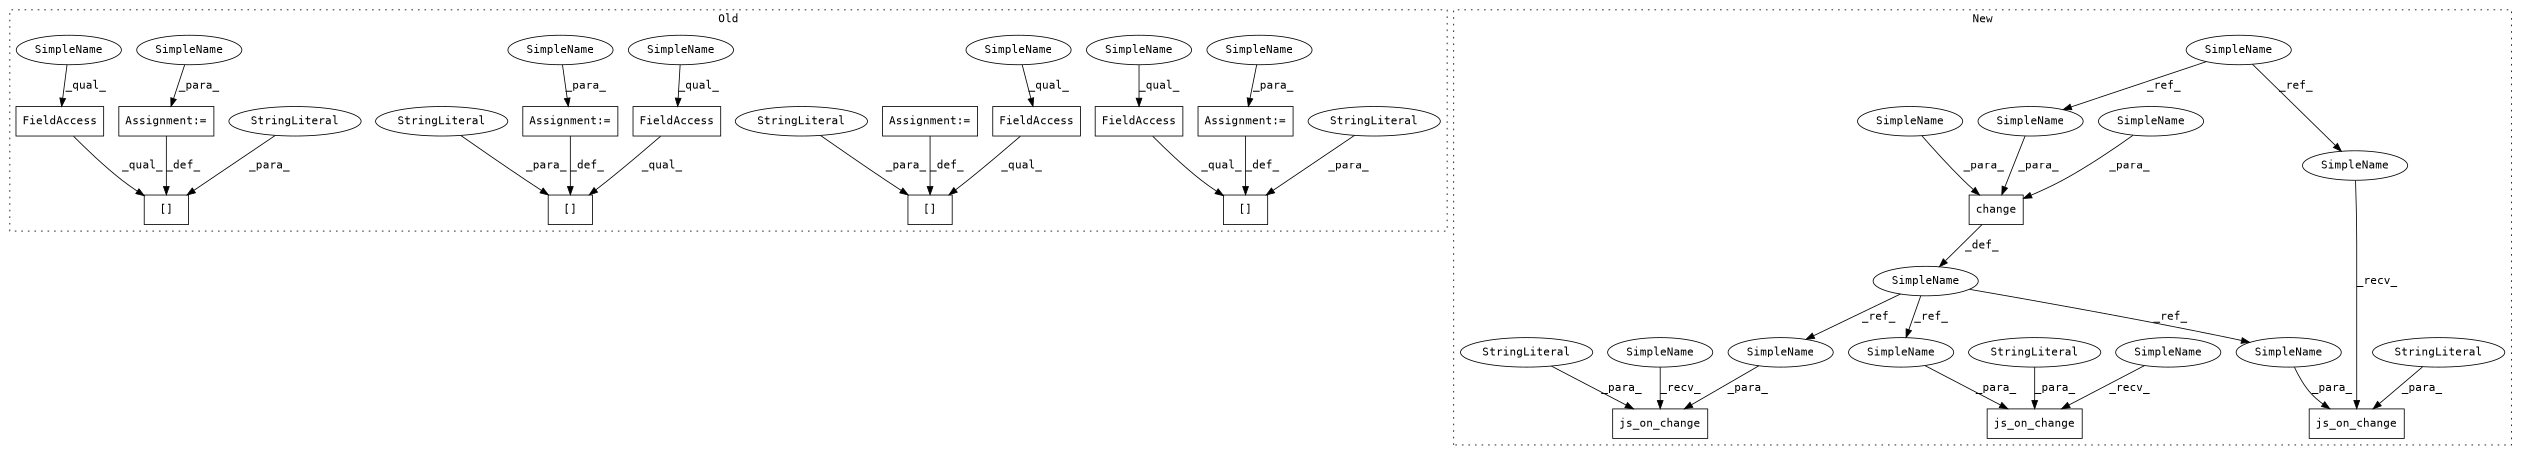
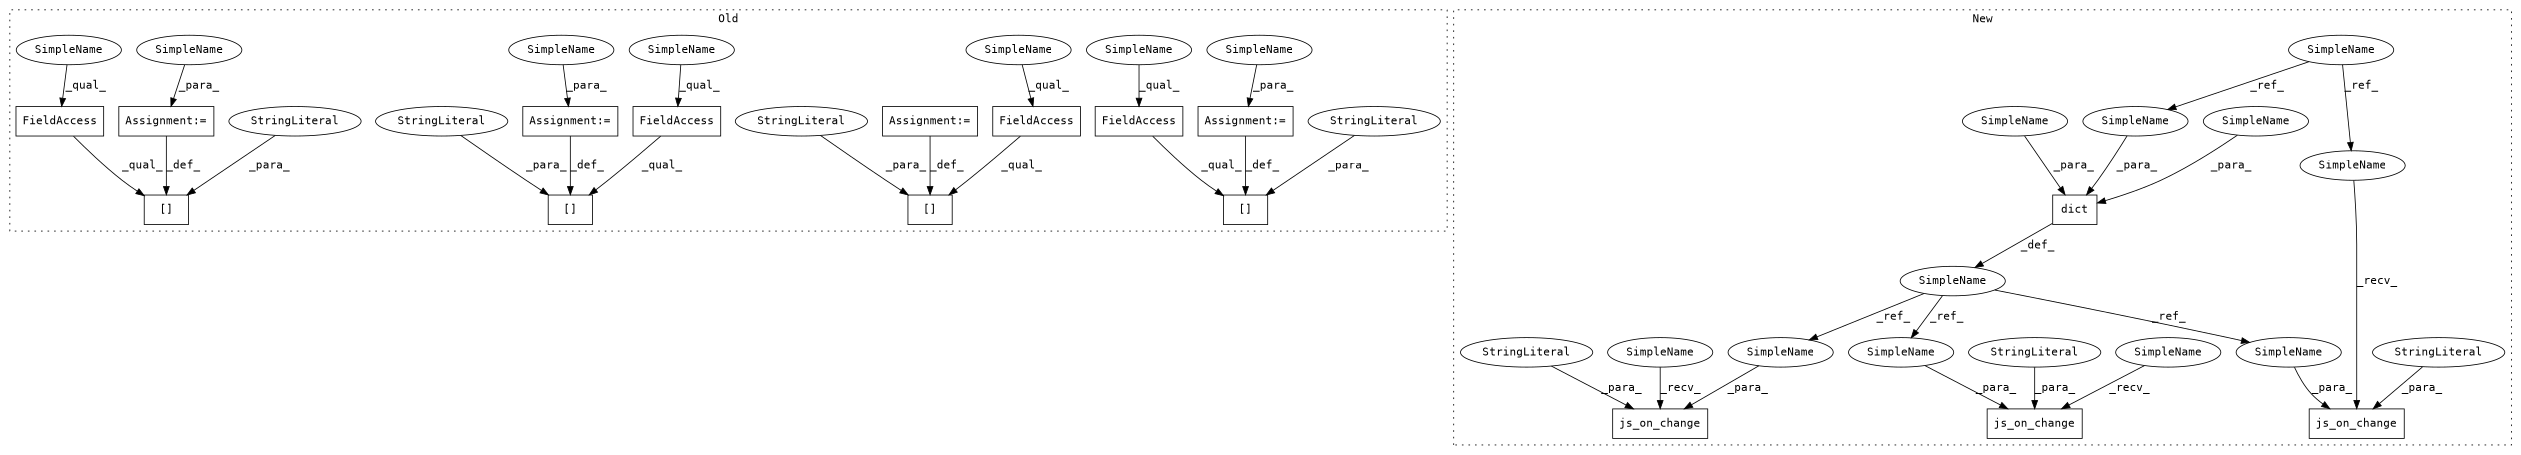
node "change": label "change" -> "dict"
